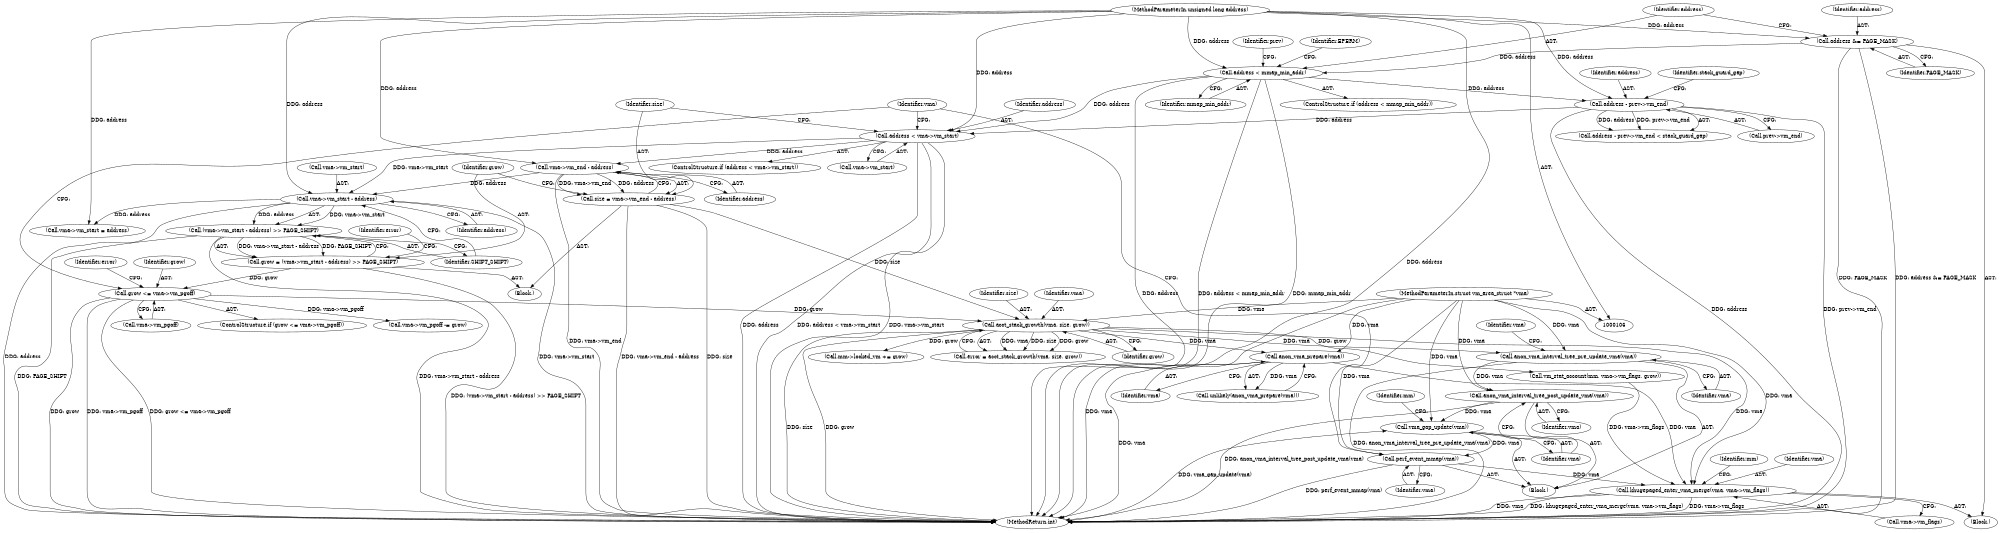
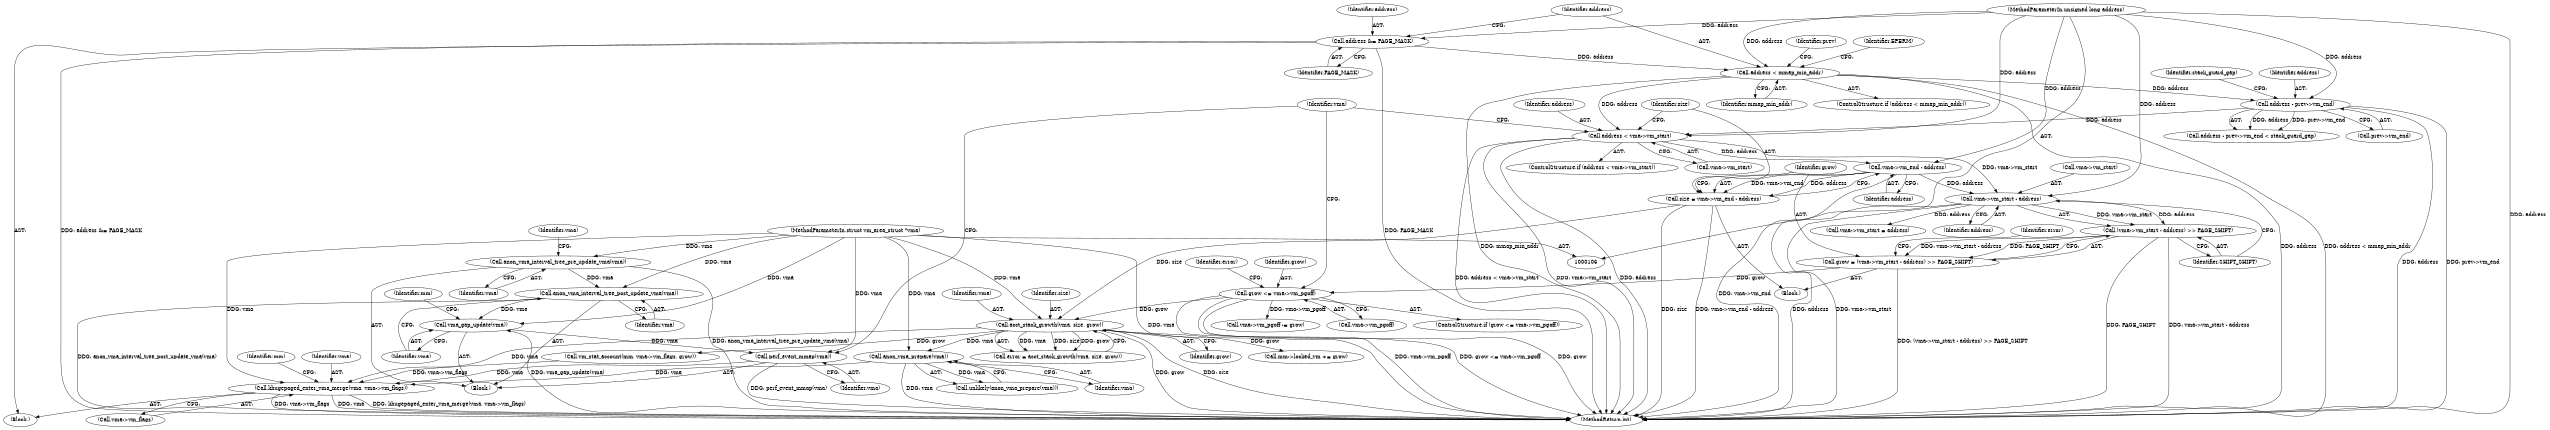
edge "(MethodParameterIn,unsigned long address)" -> "(Call,vma->vm_start = address)": removed, label "DDG: address"
edge "(Call,acct_stack_growth(vma, size, grow))" -> "(Call,anon_vma_interval_tree_pre_update_vma(vma))": removed, label "DDG: vma"
